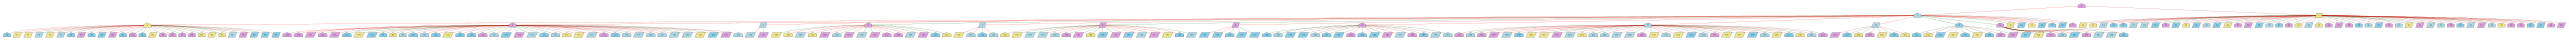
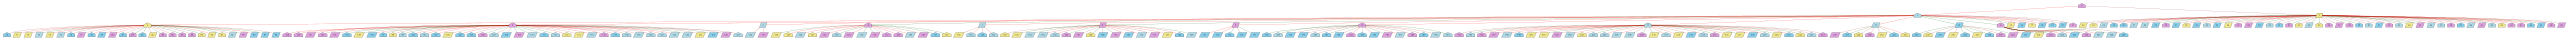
node "13": shape house -> parallelogram
